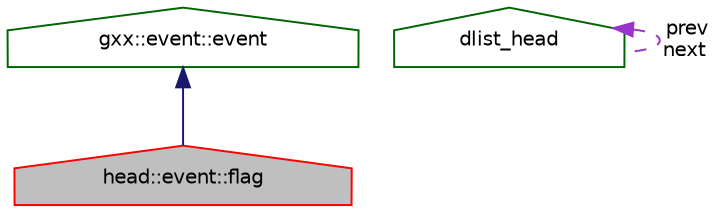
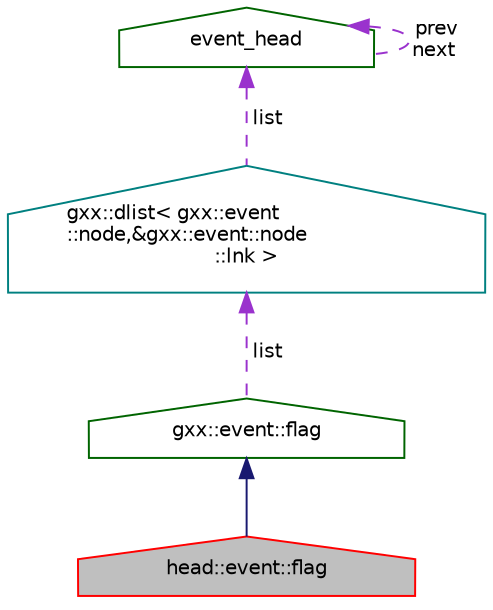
node "gxx::event::event": label "gxx::event::event" -> "gxx::event::flag"
node "dlist_head": label "dlist_head" -> "event_head"
node "gxx::dlist< gxx::event ::node,&gxx::event::node ::lnk >": added
